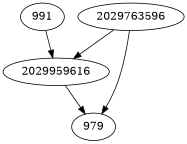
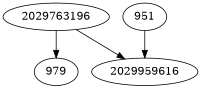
node "991": label "991" -> "951"
node "2029763596": label "2029763596" -> "2029763196"
edge "2029959616" -> "979": removed
